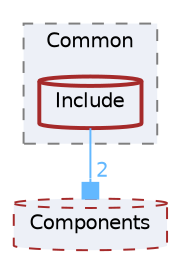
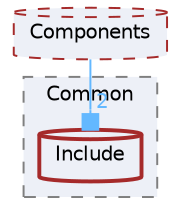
edge "Include" -> "Components": reversed
